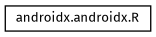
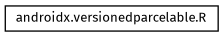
node "androidx.androidx.R": label "androidx.androidx.R" -> "androidx.versionedparcelable.R"
